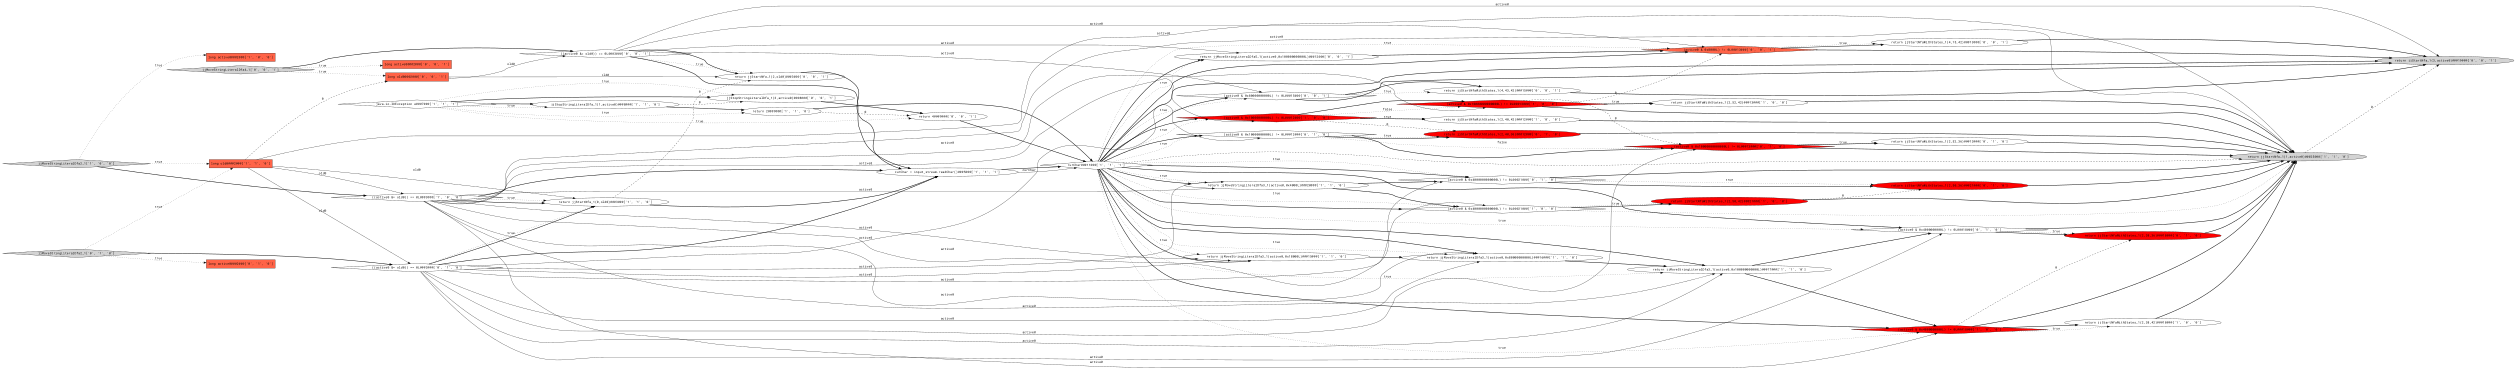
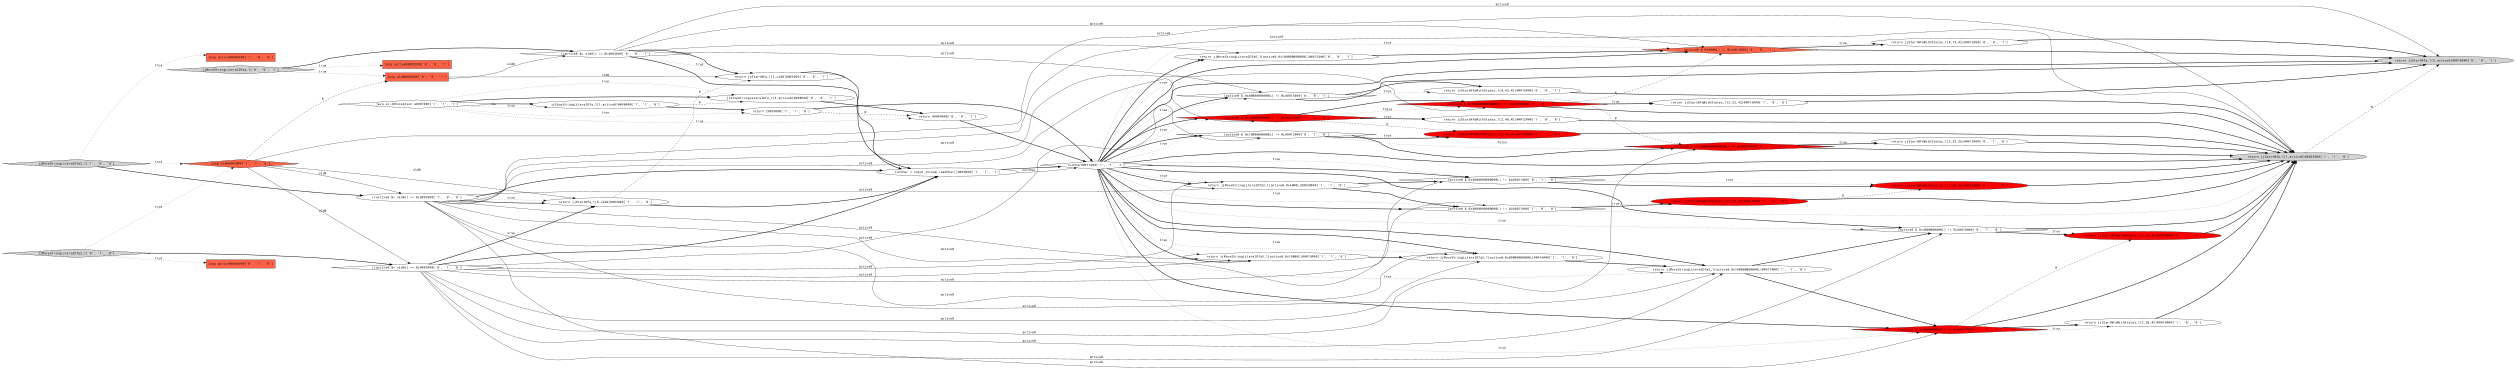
node "long old0@@@2@@@['1', '1', '0']": shape box -> diamond
edge "curChar@@@11@@@['1', '1', '1']" -> "return jjStartNfa_1(1,active0)@@@25@@@['1', '1', '0']": style dashed -> bold
node "((active0 &= old0)) == 0L@@@3@@@['1', '0', '0']": shape diamond -> ellipse
